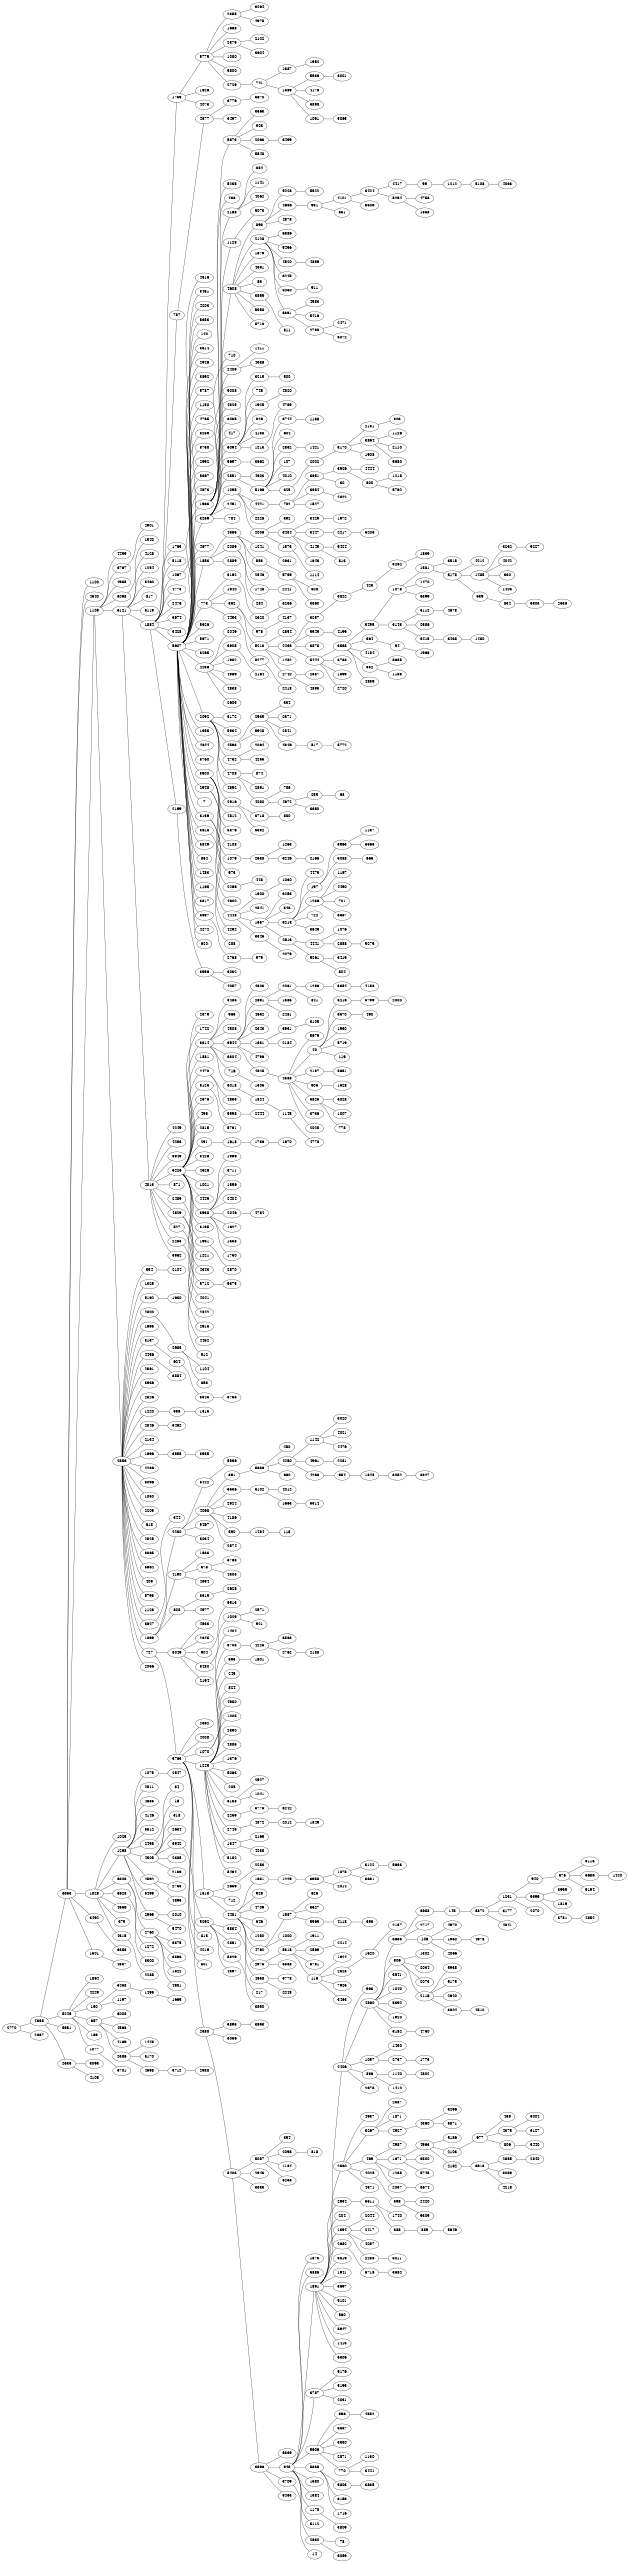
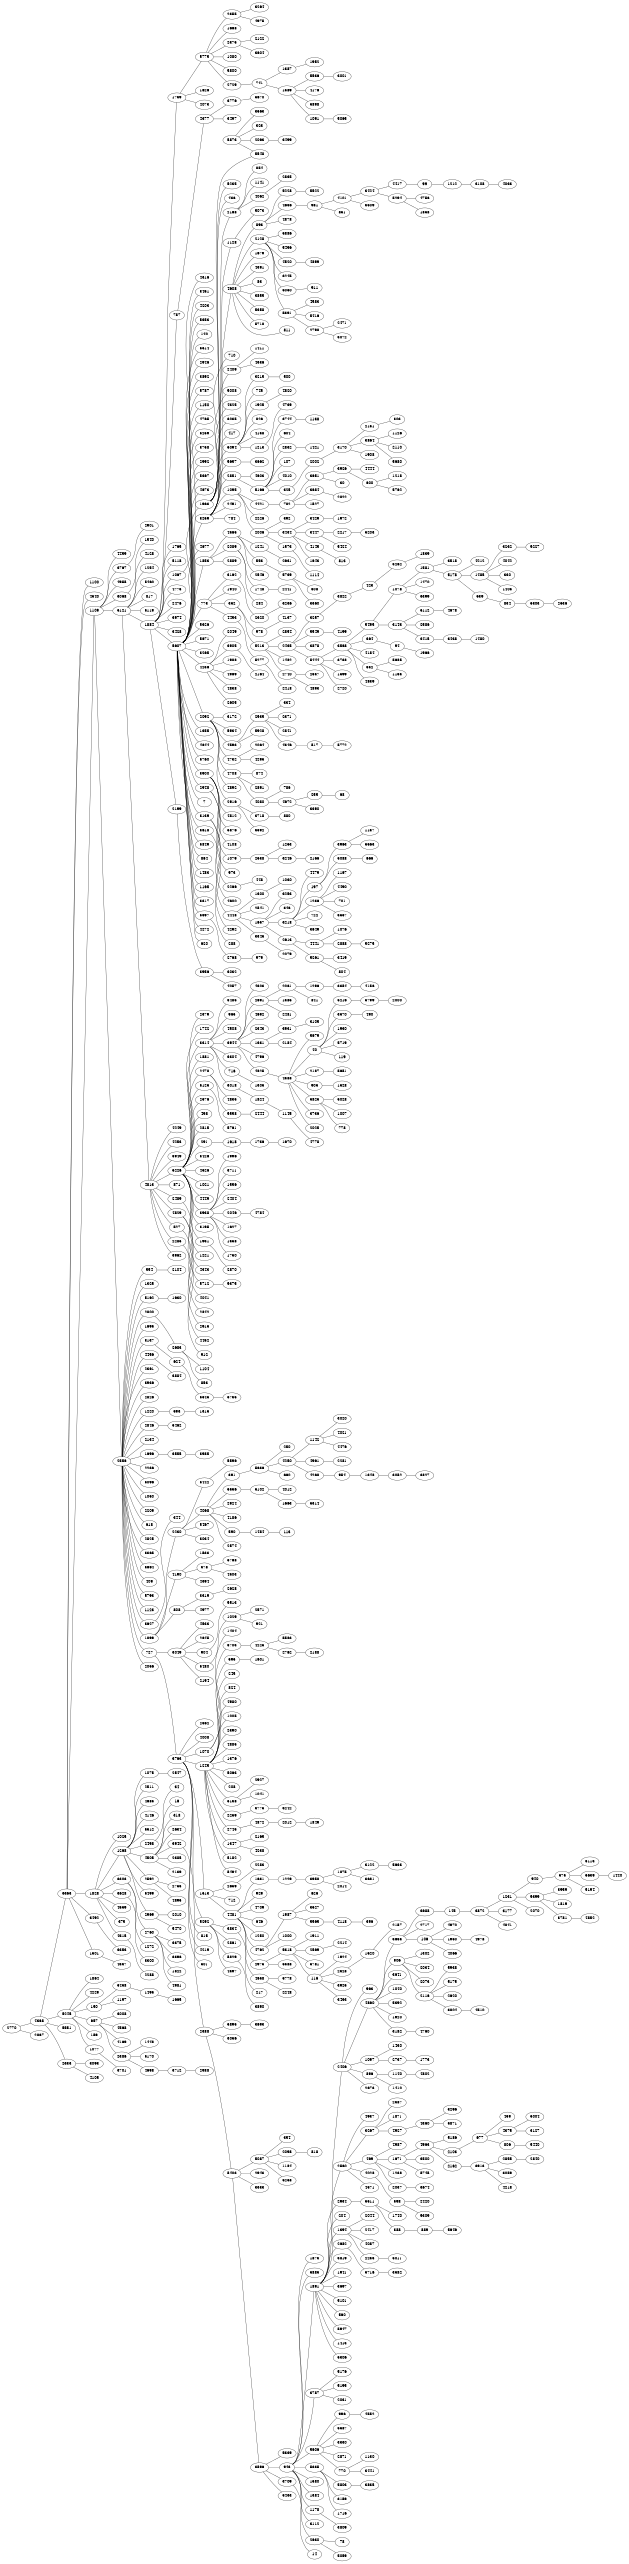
node "2835": added
edge "5873" -- "1963": now "5548" -- "1963"
edge "3855" -- "811": now "4608" -- "811"
edge "4145" -- "5424": now "3447" -- "5424"
node "1982": label "1982" -> "1988"
node "7925": label "7925" -> "3925"
